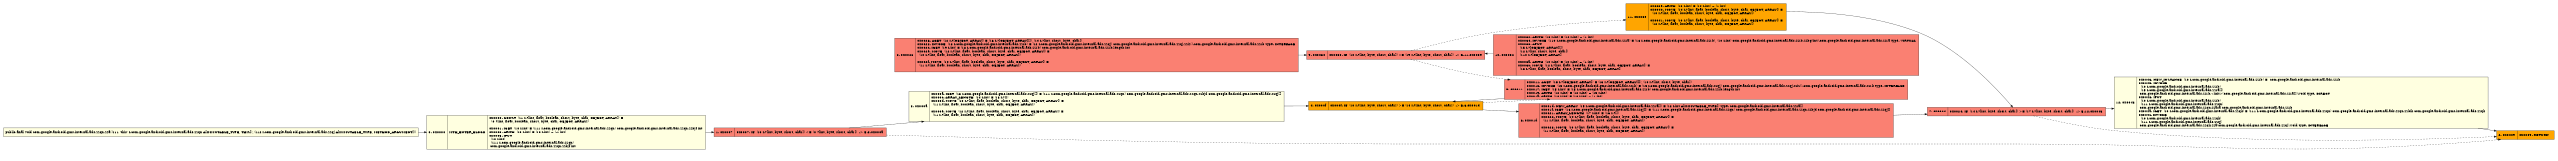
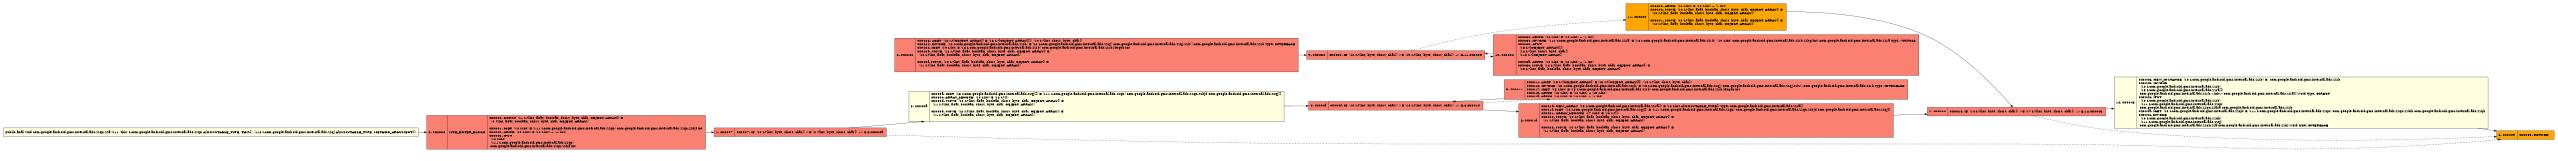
edge "9: 0x0030" -> "5: 0x0011": now "9: 0x0030" -> "10: 0x0032"
node "4: 0x000f": fillcolor orange -> salmon
node "0: 0x0000": fillcolor lightyellow -> salmon
